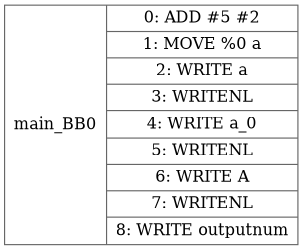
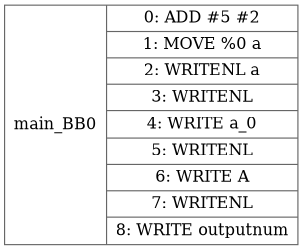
node "main_BB0": text "2: WRITE a" -> "2: WRITENL a"
